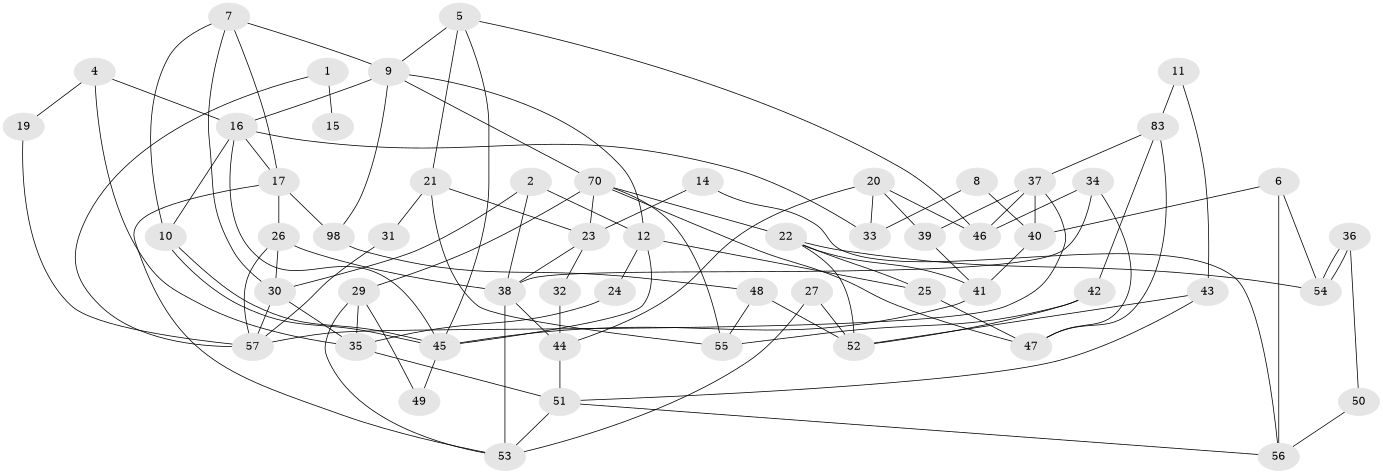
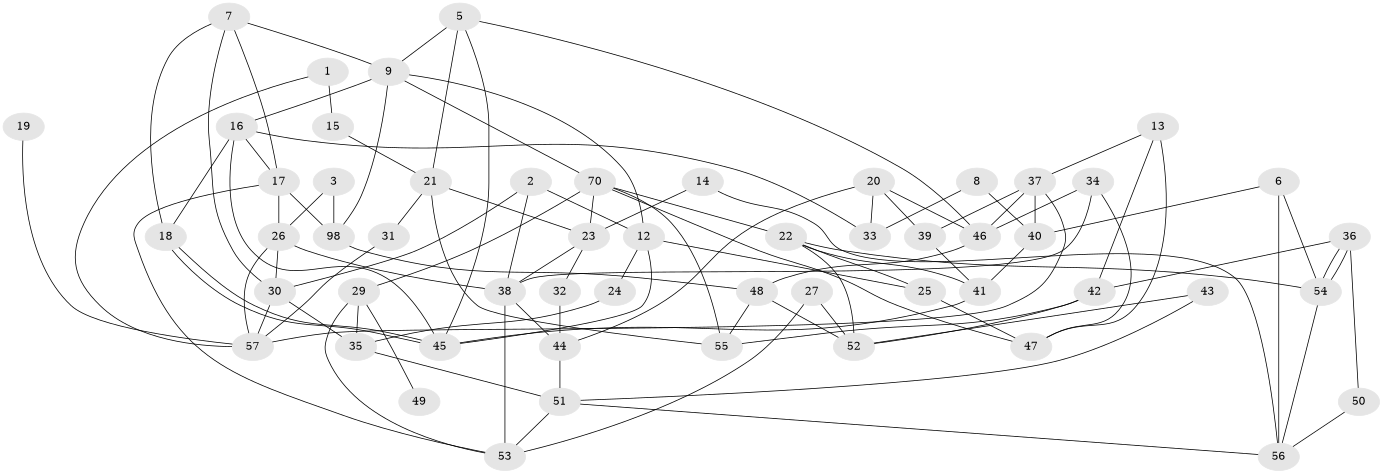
node "4": removed
node "11": removed
node "83": label "83" -> "13"
edge "15" -- "21": added
node "3": added
node "10": label "10" -> "18"
edge "36" -- "42": added
edge "46" -- "48": added
edge "45" -- "49": removed
edge "54" -- "56": added
